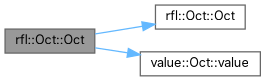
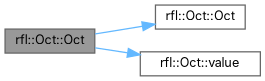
node "value::Oct::value": label "value::Oct::value" -> "rfl::Oct::value"
